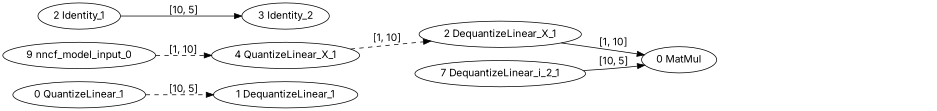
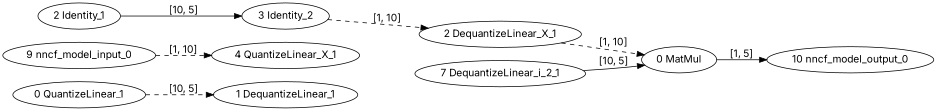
edge "4 QuantizeLinear_X_1" -> "2 DequantizeLinear_X_1": now "3 Identity_2" -> "2 DequantizeLinear_X_1"
edge "2 DequantizeLinear_X_1" -> "0 MatMul": style solid -> dashed
node "10 nncf_model_output_0": added
